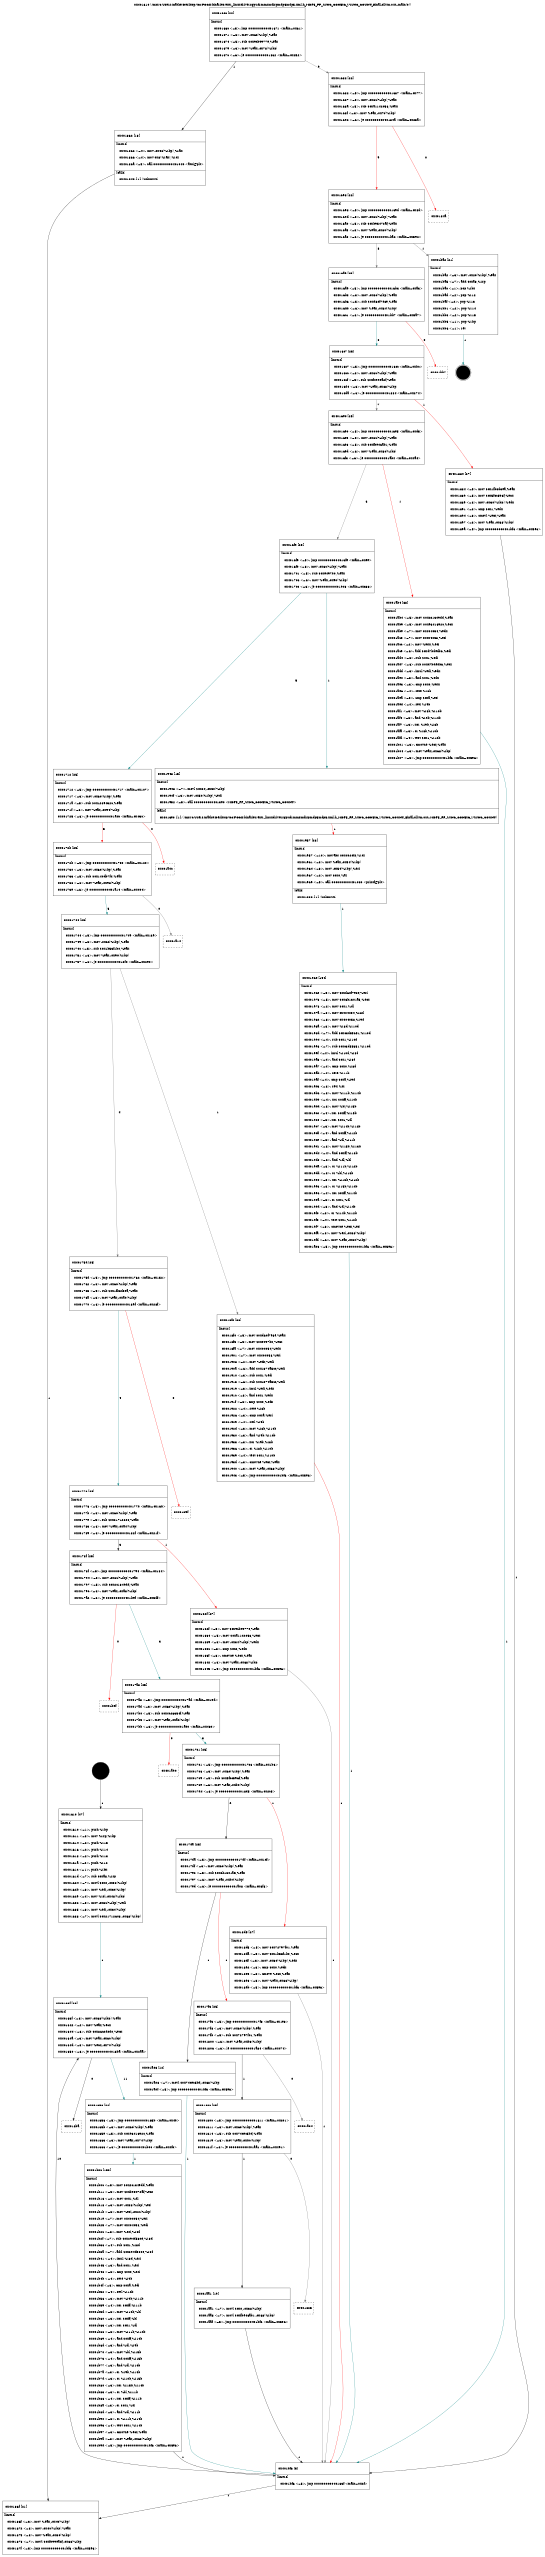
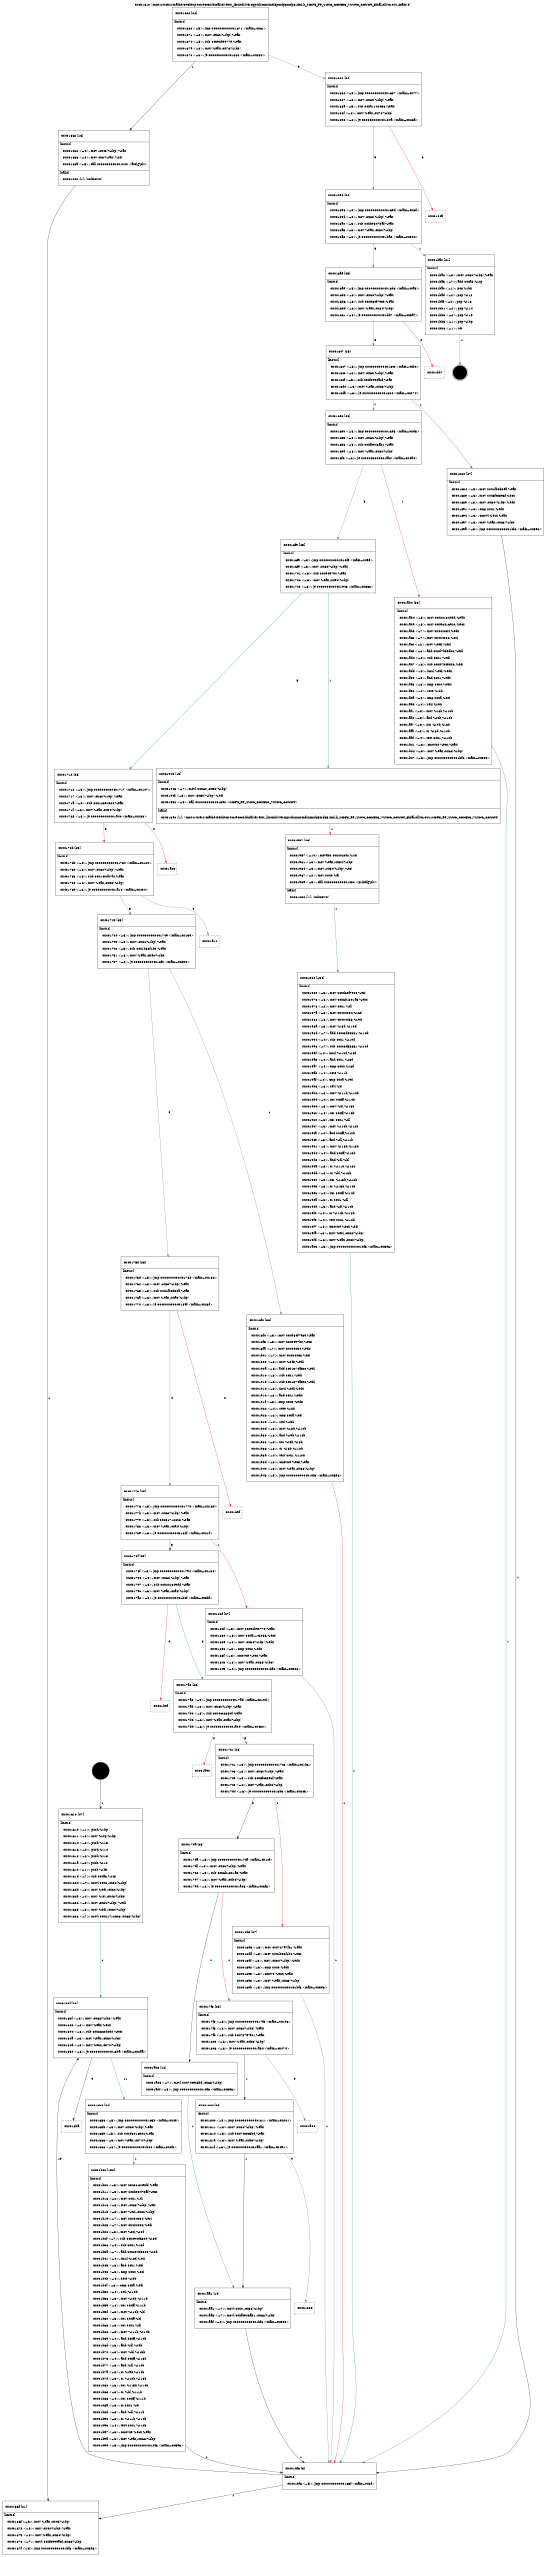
edge "0x401a08 [12]" -> "0x401bf6 [5]": now "0x401a08 [12]" -> "0x401aa1 [19]"
